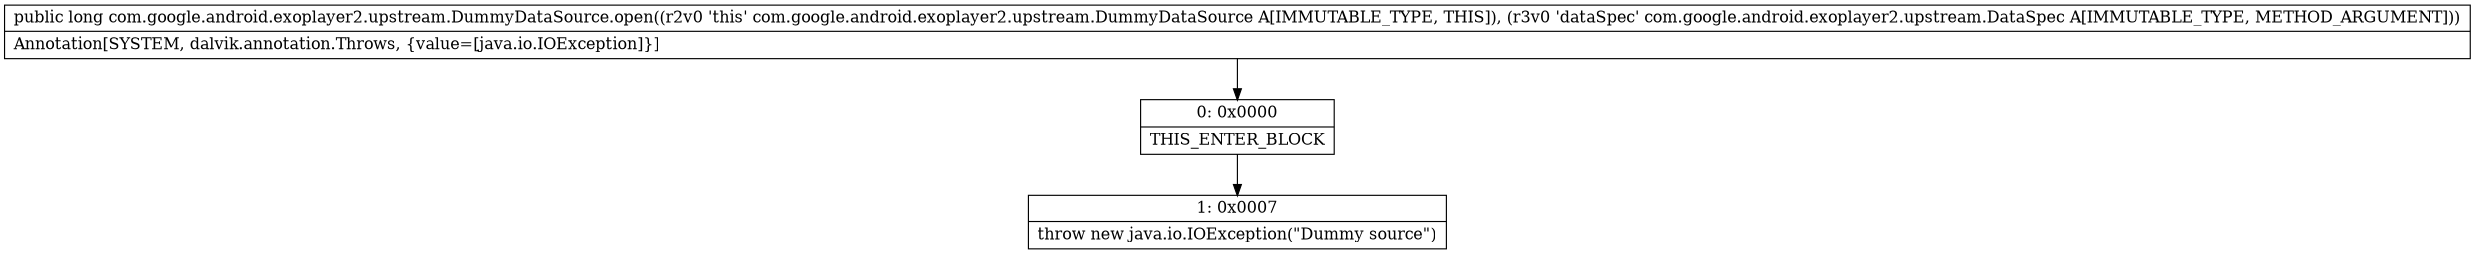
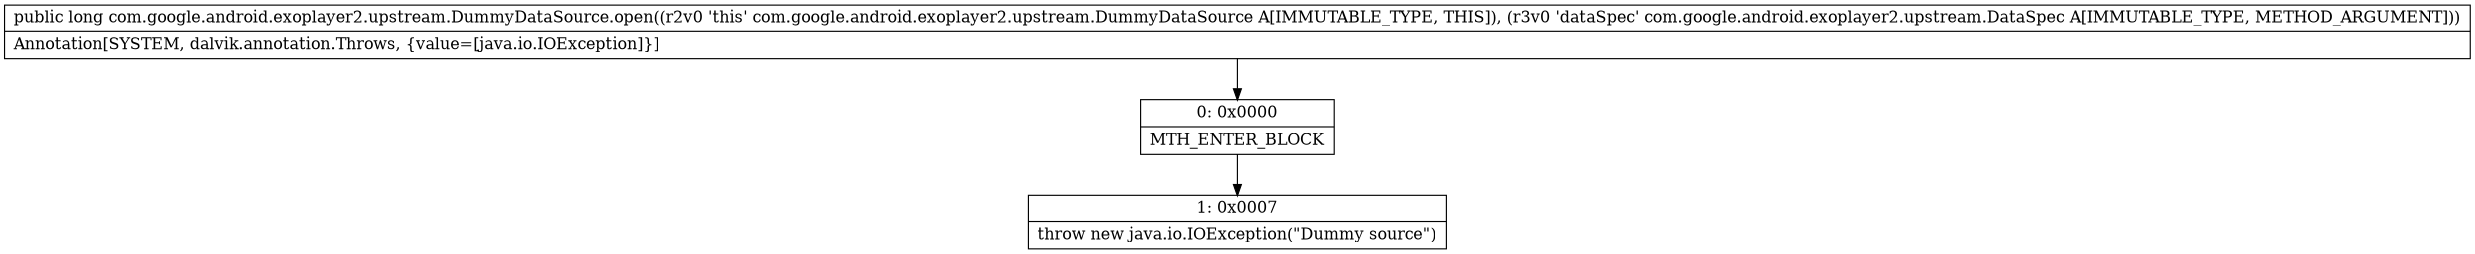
node "0: 0x0000": text "THIS_ENTER_BLOCK" -> "MTH_ENTER_BLOCK"
